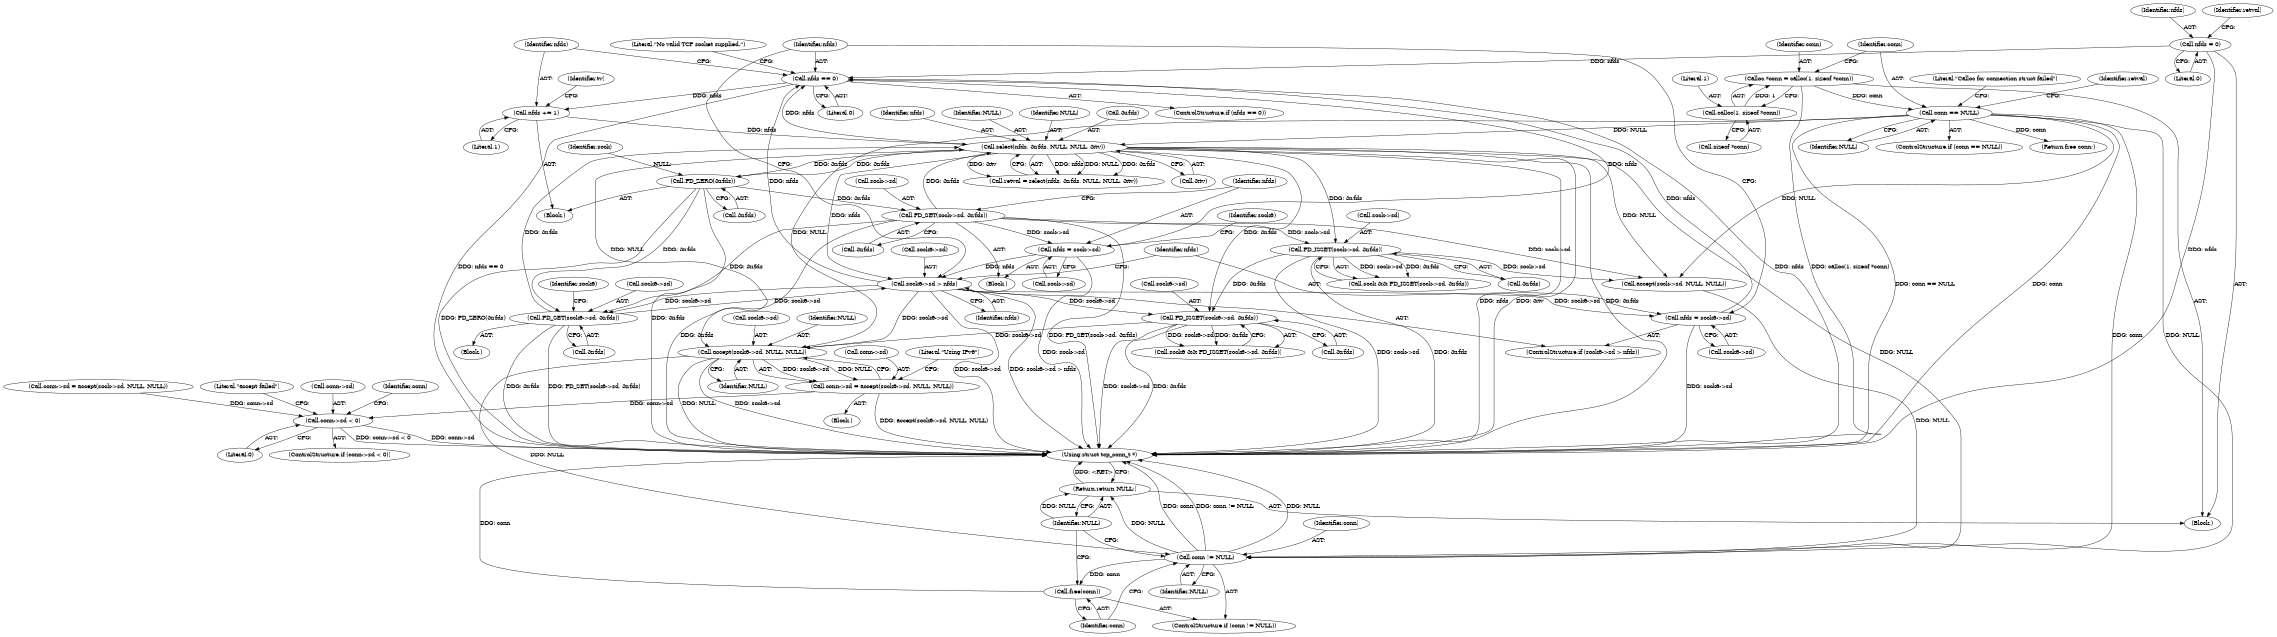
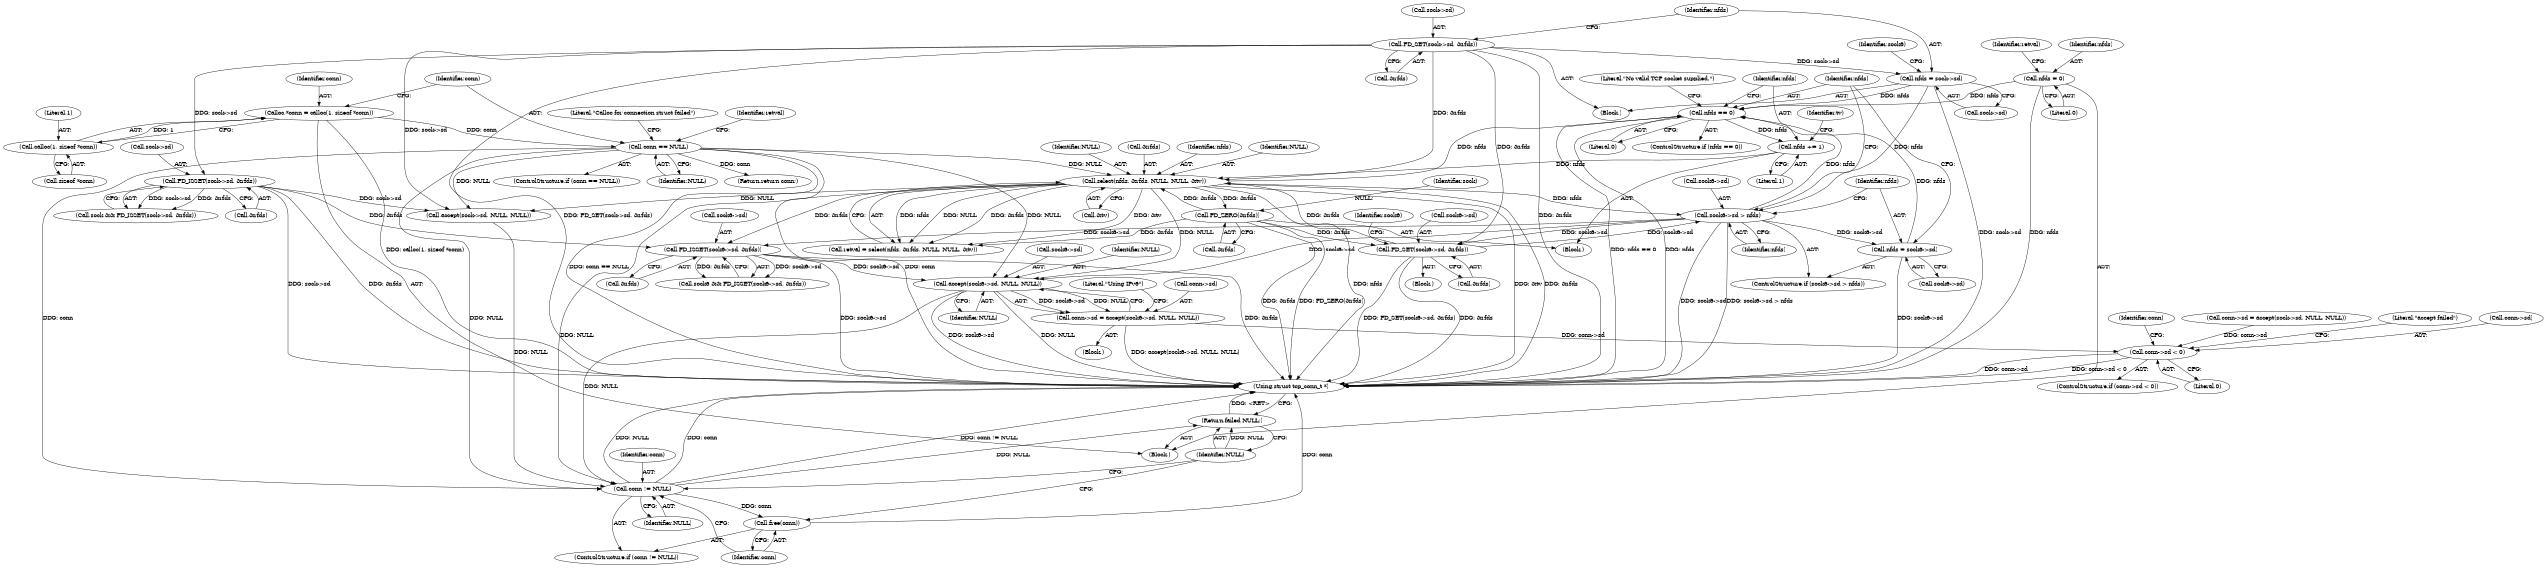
node "(Return,free conn;)": label "(Return,free conn;)" -> "(Return,return conn;)"
edge "(Call,select(nfds, &rfds, NULL, NULL, &tv))" -> "(Call,FD_ISSET(sock->sd, &rfds))": removed, label "DDG: &rfds"
edge "(Call,FD_ZERO(&rfds))" -> "(Call,FD_SET(sock->sd, &rfds))": now "(Call,FD_ZERO(&rfds))" -> "(Call,retval = select(nfds, &rfds, NULL, NULL, &tv))"
node "(Return,return NULL;)": label "(Return,return NULL;)" -> "(Return,failed NULL;)"
